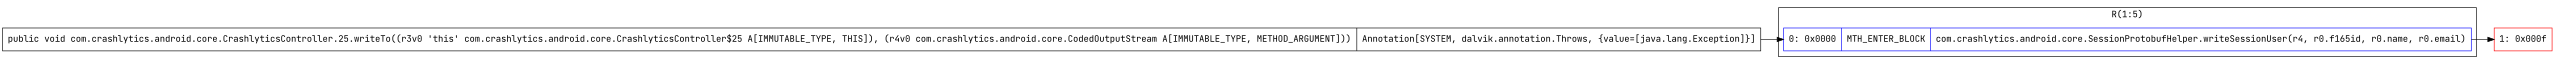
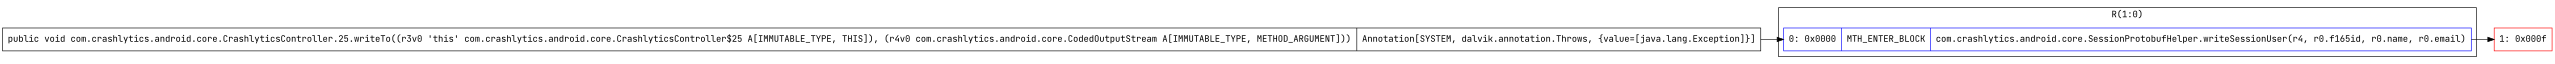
cluster "R(1:5)": label "R(1:5)" -> "R(1:0)"
